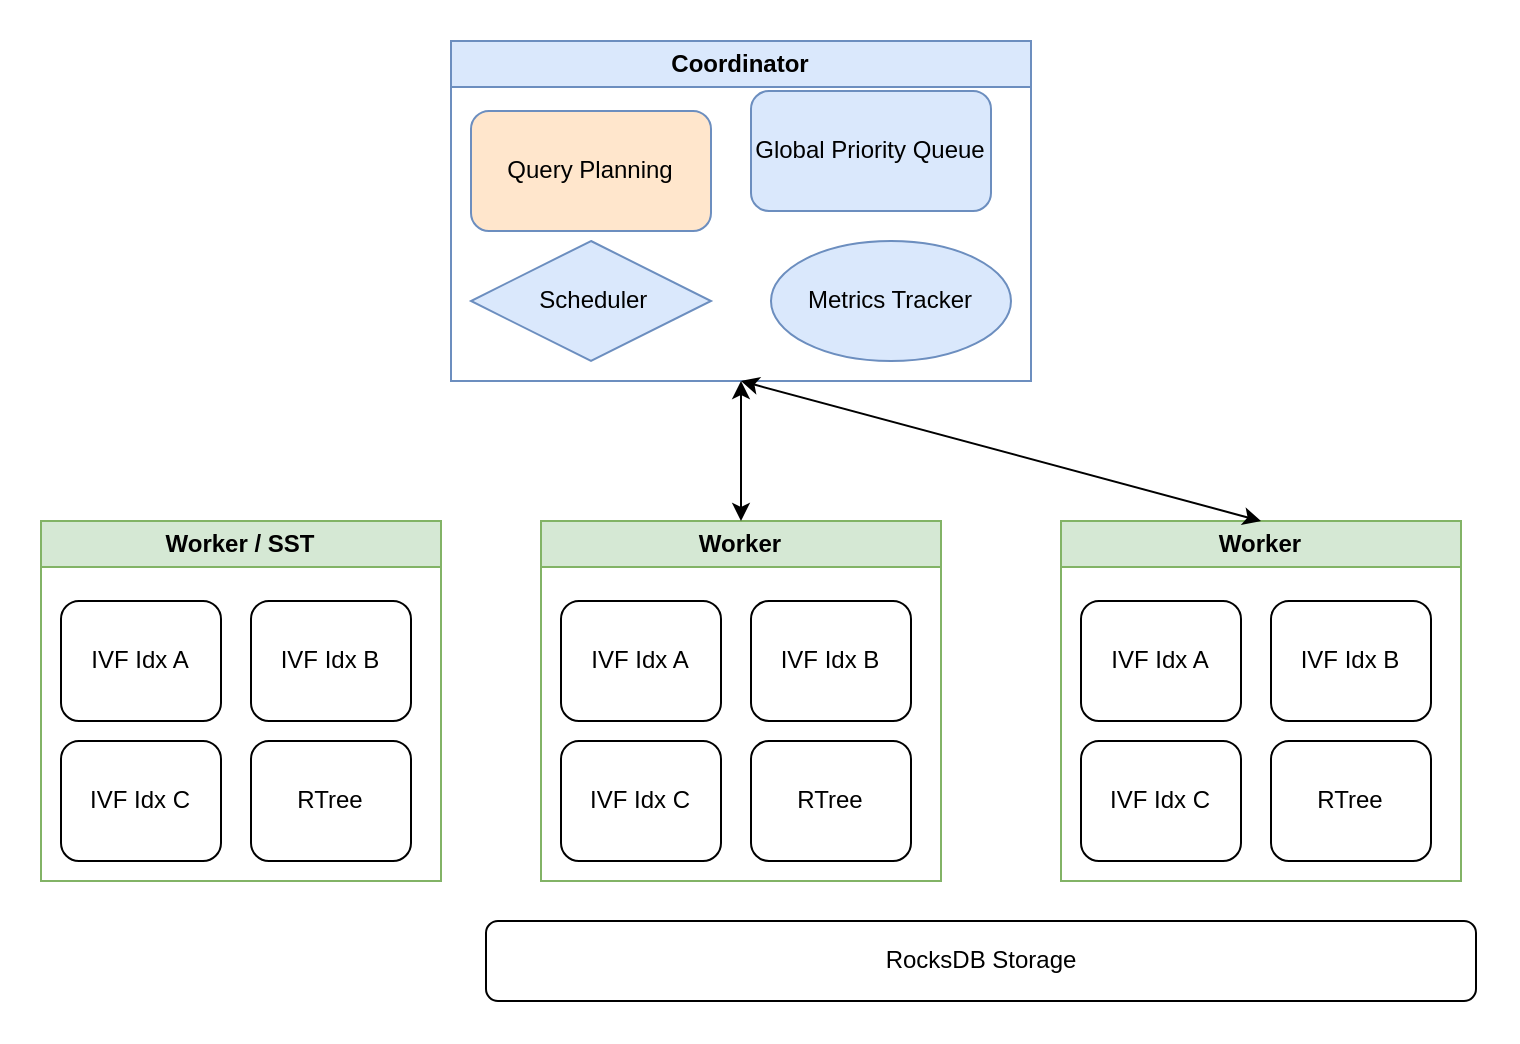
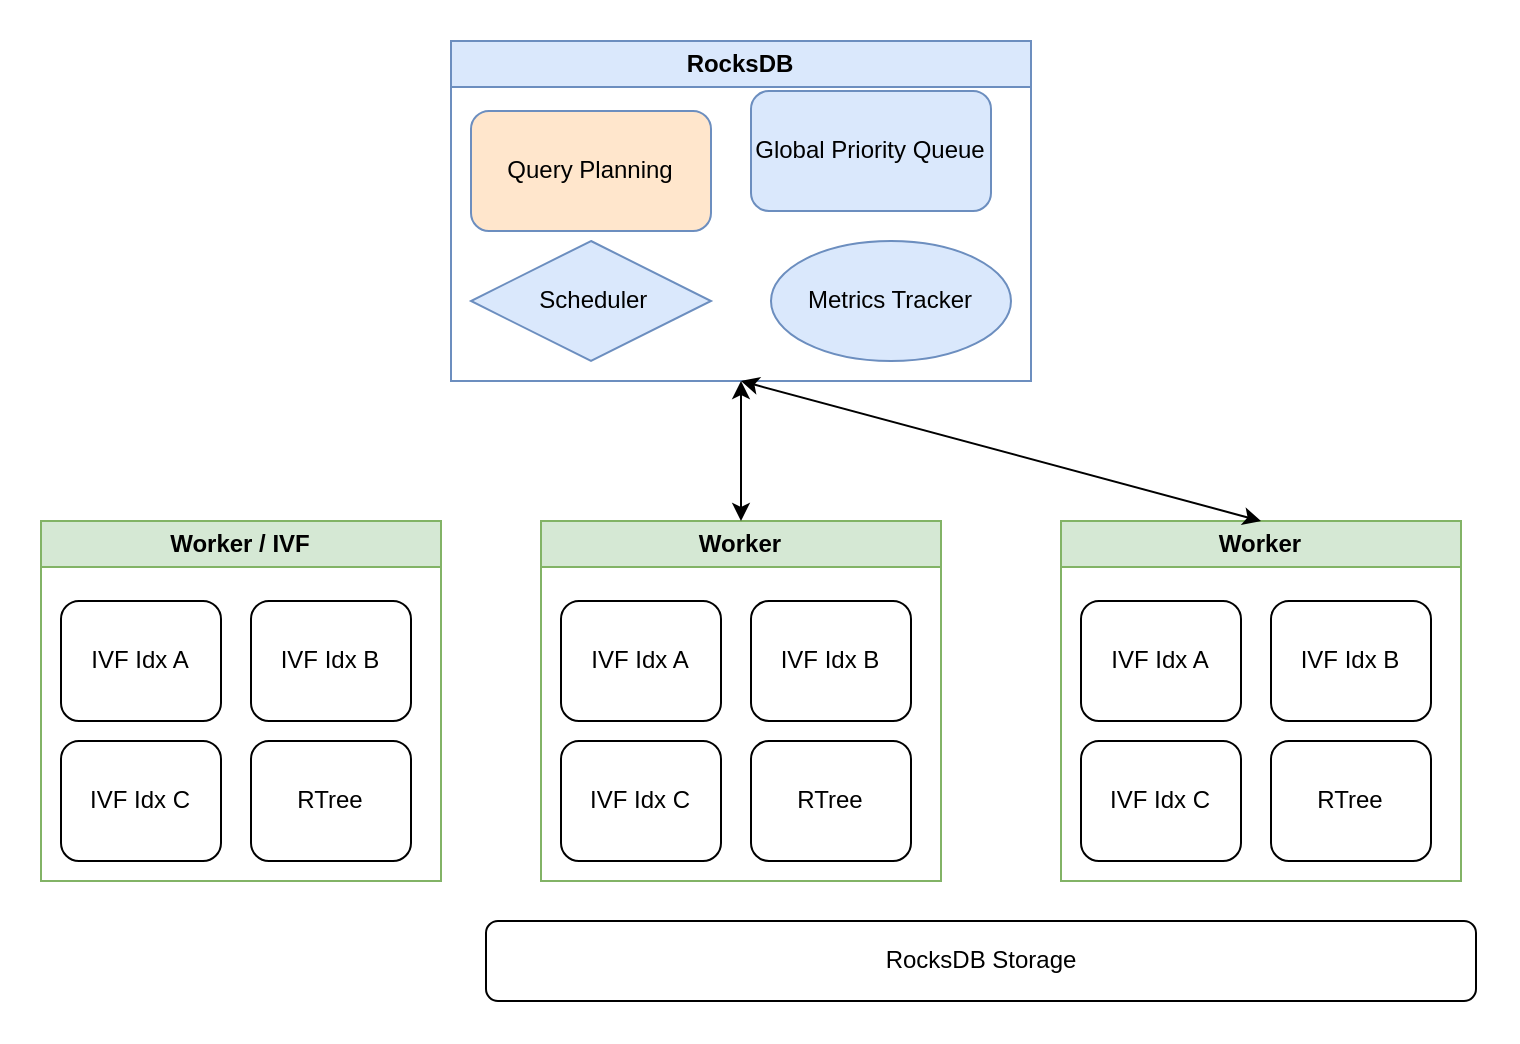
node "Coordinator": label "Coordinator" -> "RocksDB"
node "Worker / SST": label "Worker / SST" -> "Worker / IVF"
